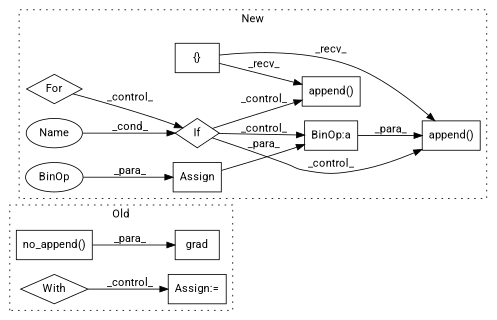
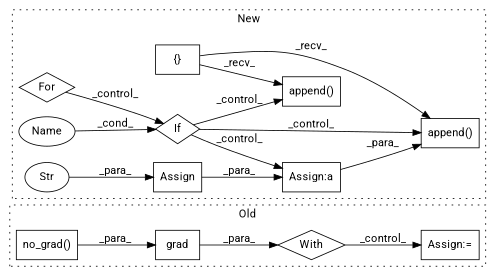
node "BinOp:a": label "BinOp:a" -> "Assign:a"
node "BinOp": label "BinOp" -> "Str"
node "no_append()": label "no_append()" -> "no_grad()"
edge "grad" -> "With": added, label "_para_"
